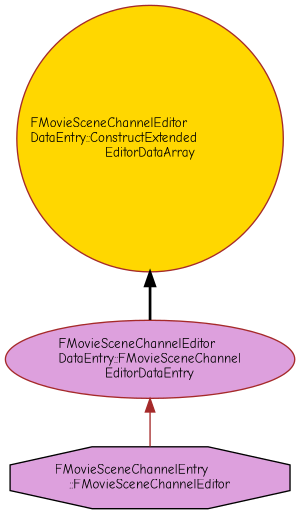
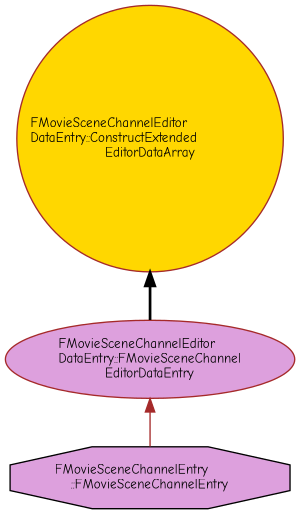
node "FMovieSceneChannelEntry ::FMovieSceneChannelEditor": label "FMovieSceneChannelEntry ::FMovieSceneChannelEditor" -> "FMovieSceneChannelEntry ::FMovieSceneChannelEntry"
